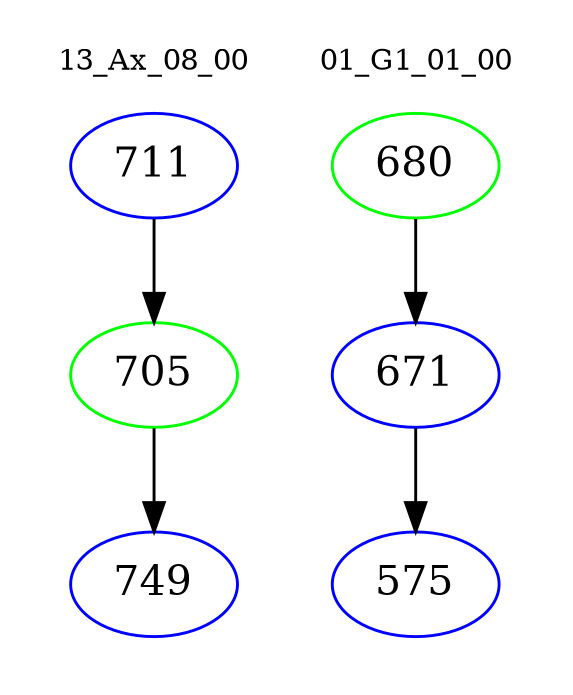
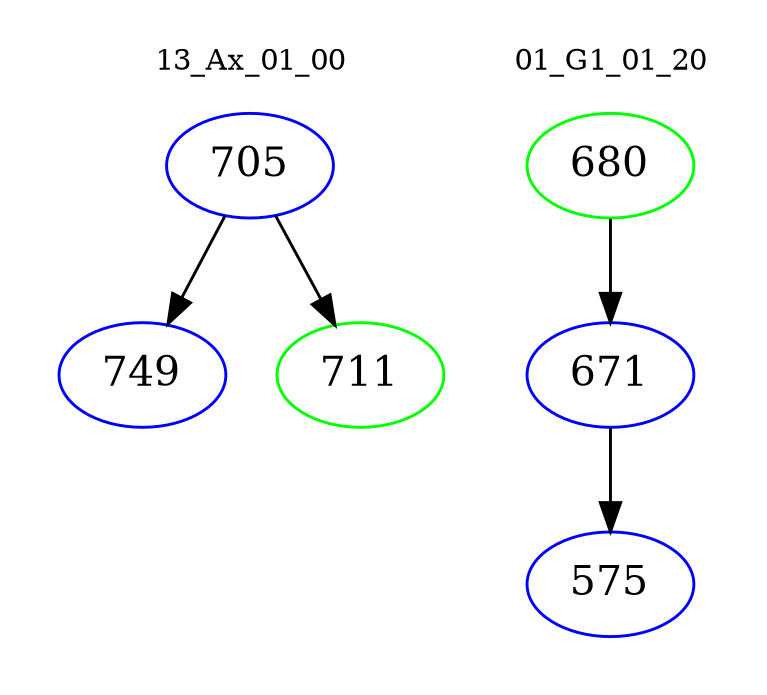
cluster "13_Ax_08_00": label "13_Ax_08_00" -> "13_Ax_01_00"
cluster "01_G1_01_00": label "01_G1_01_00" -> "01_G1_01_20"
node "711": color blue -> green
edge "711" -> "705": reversed
node "705": color green -> blue
